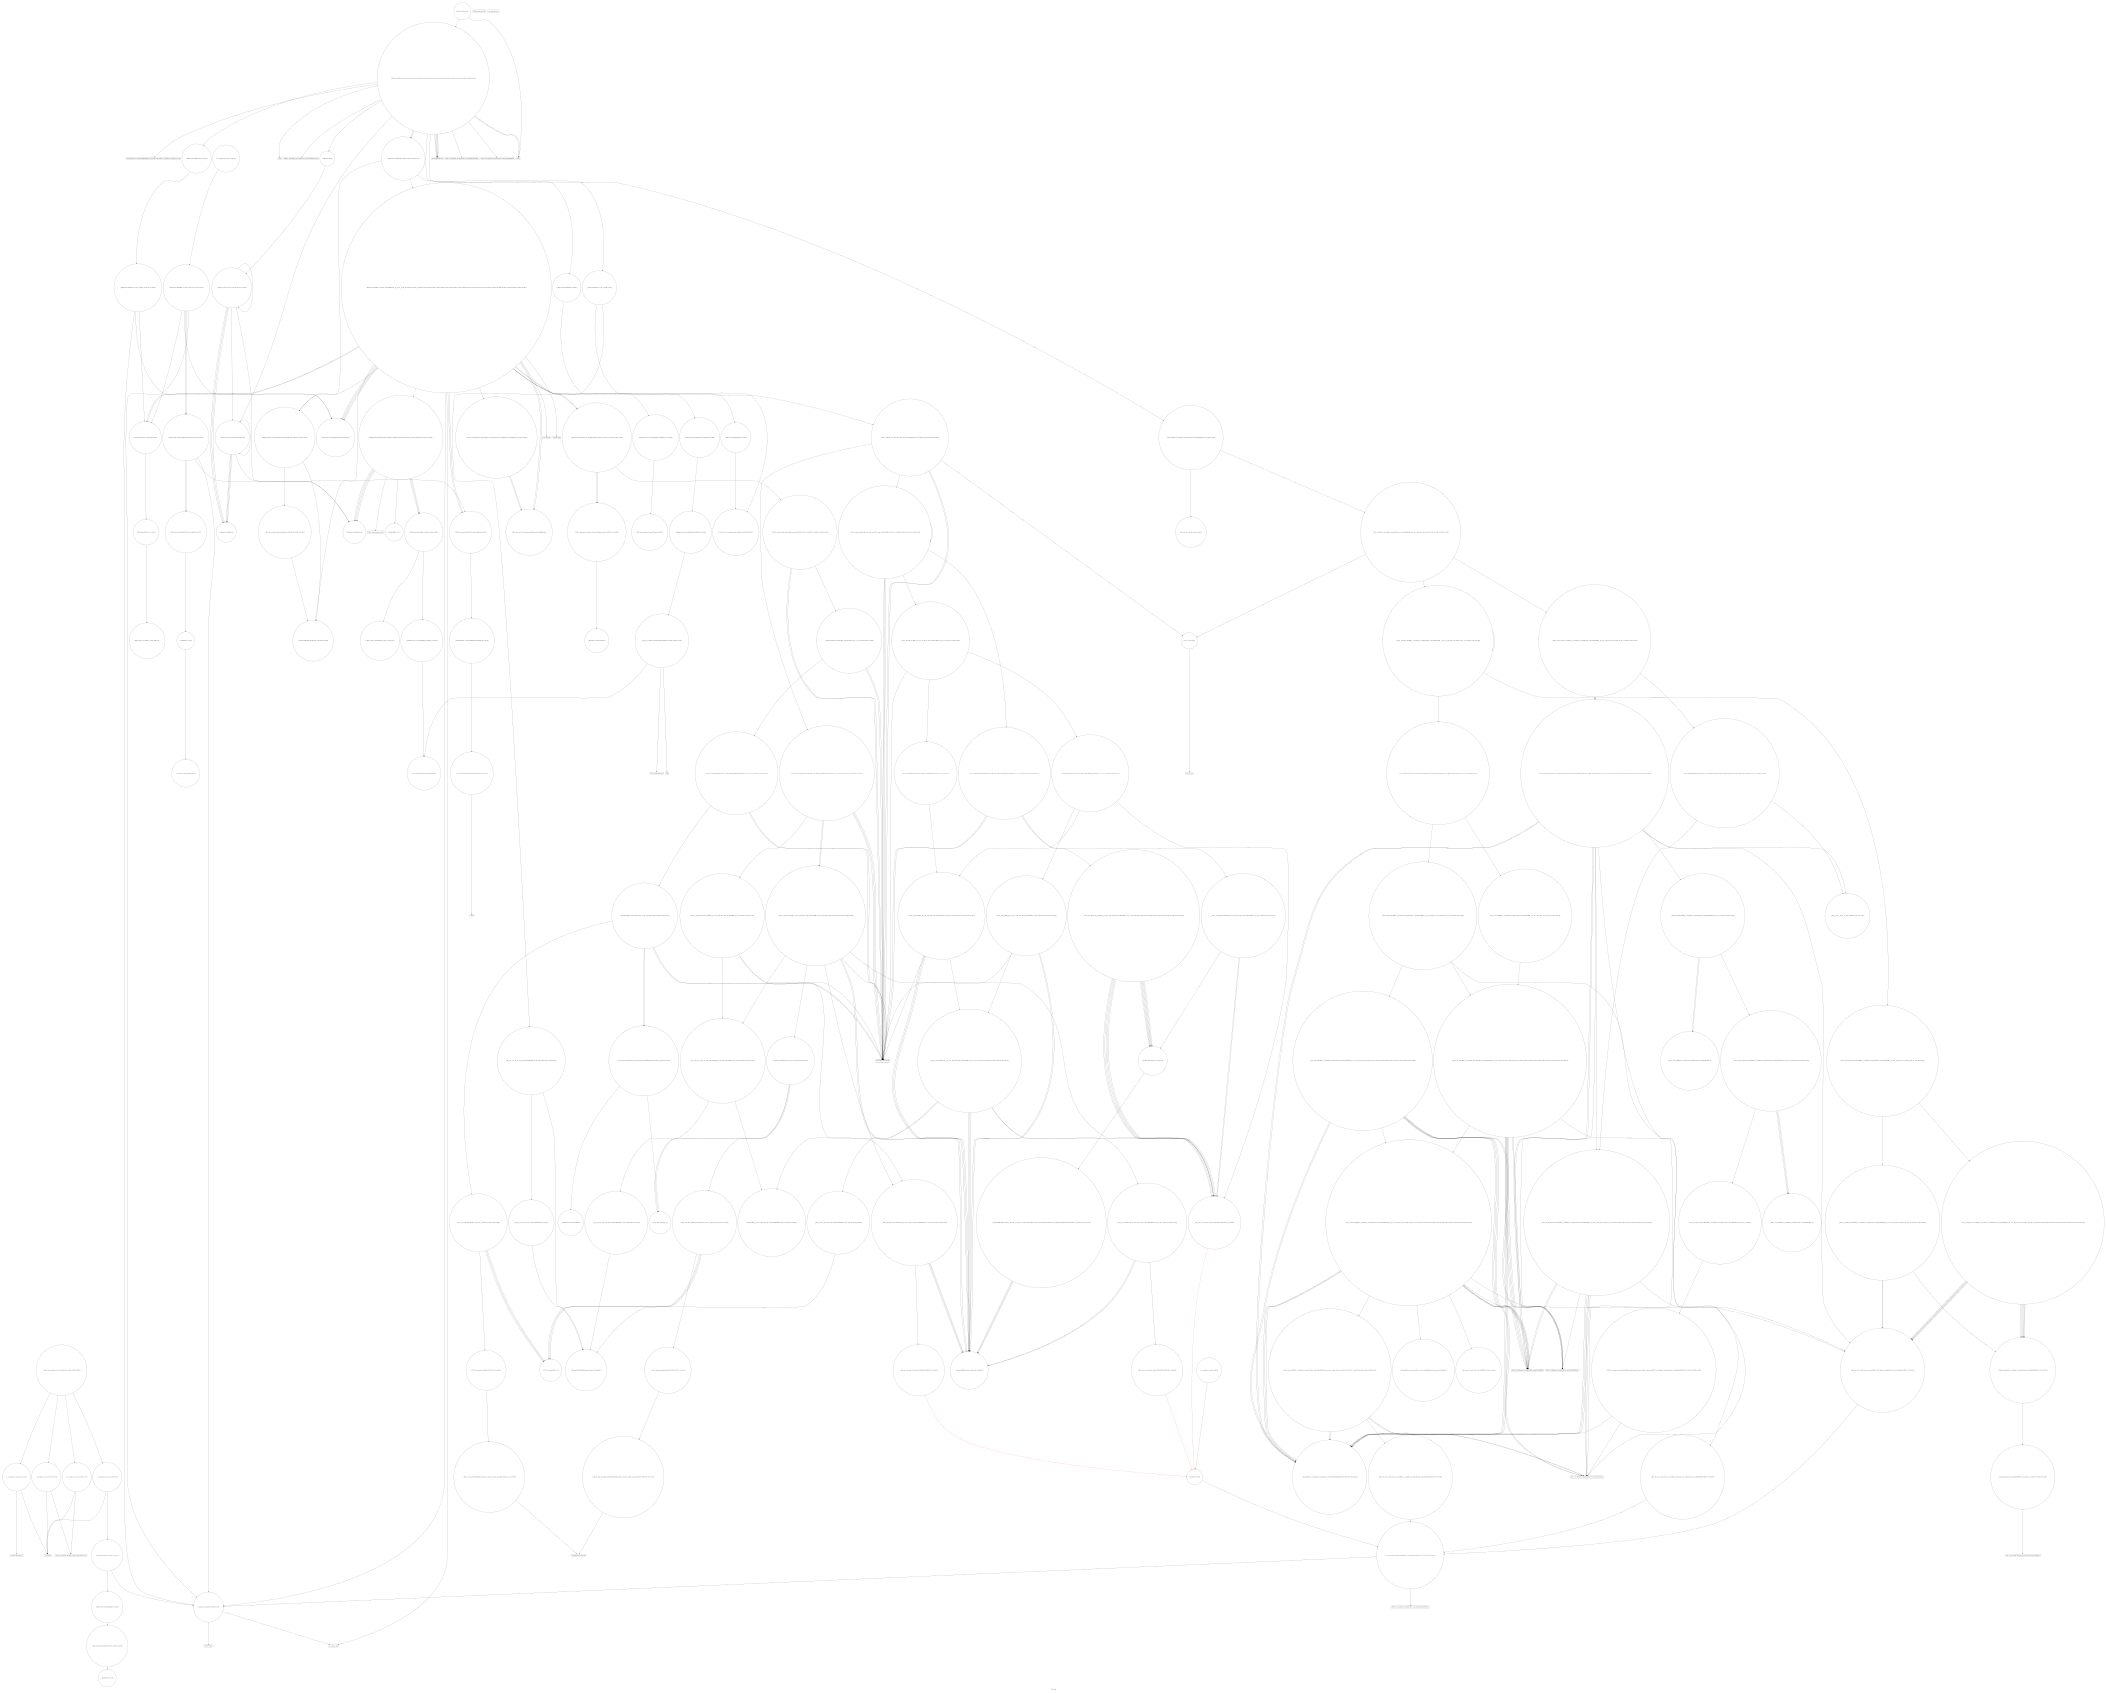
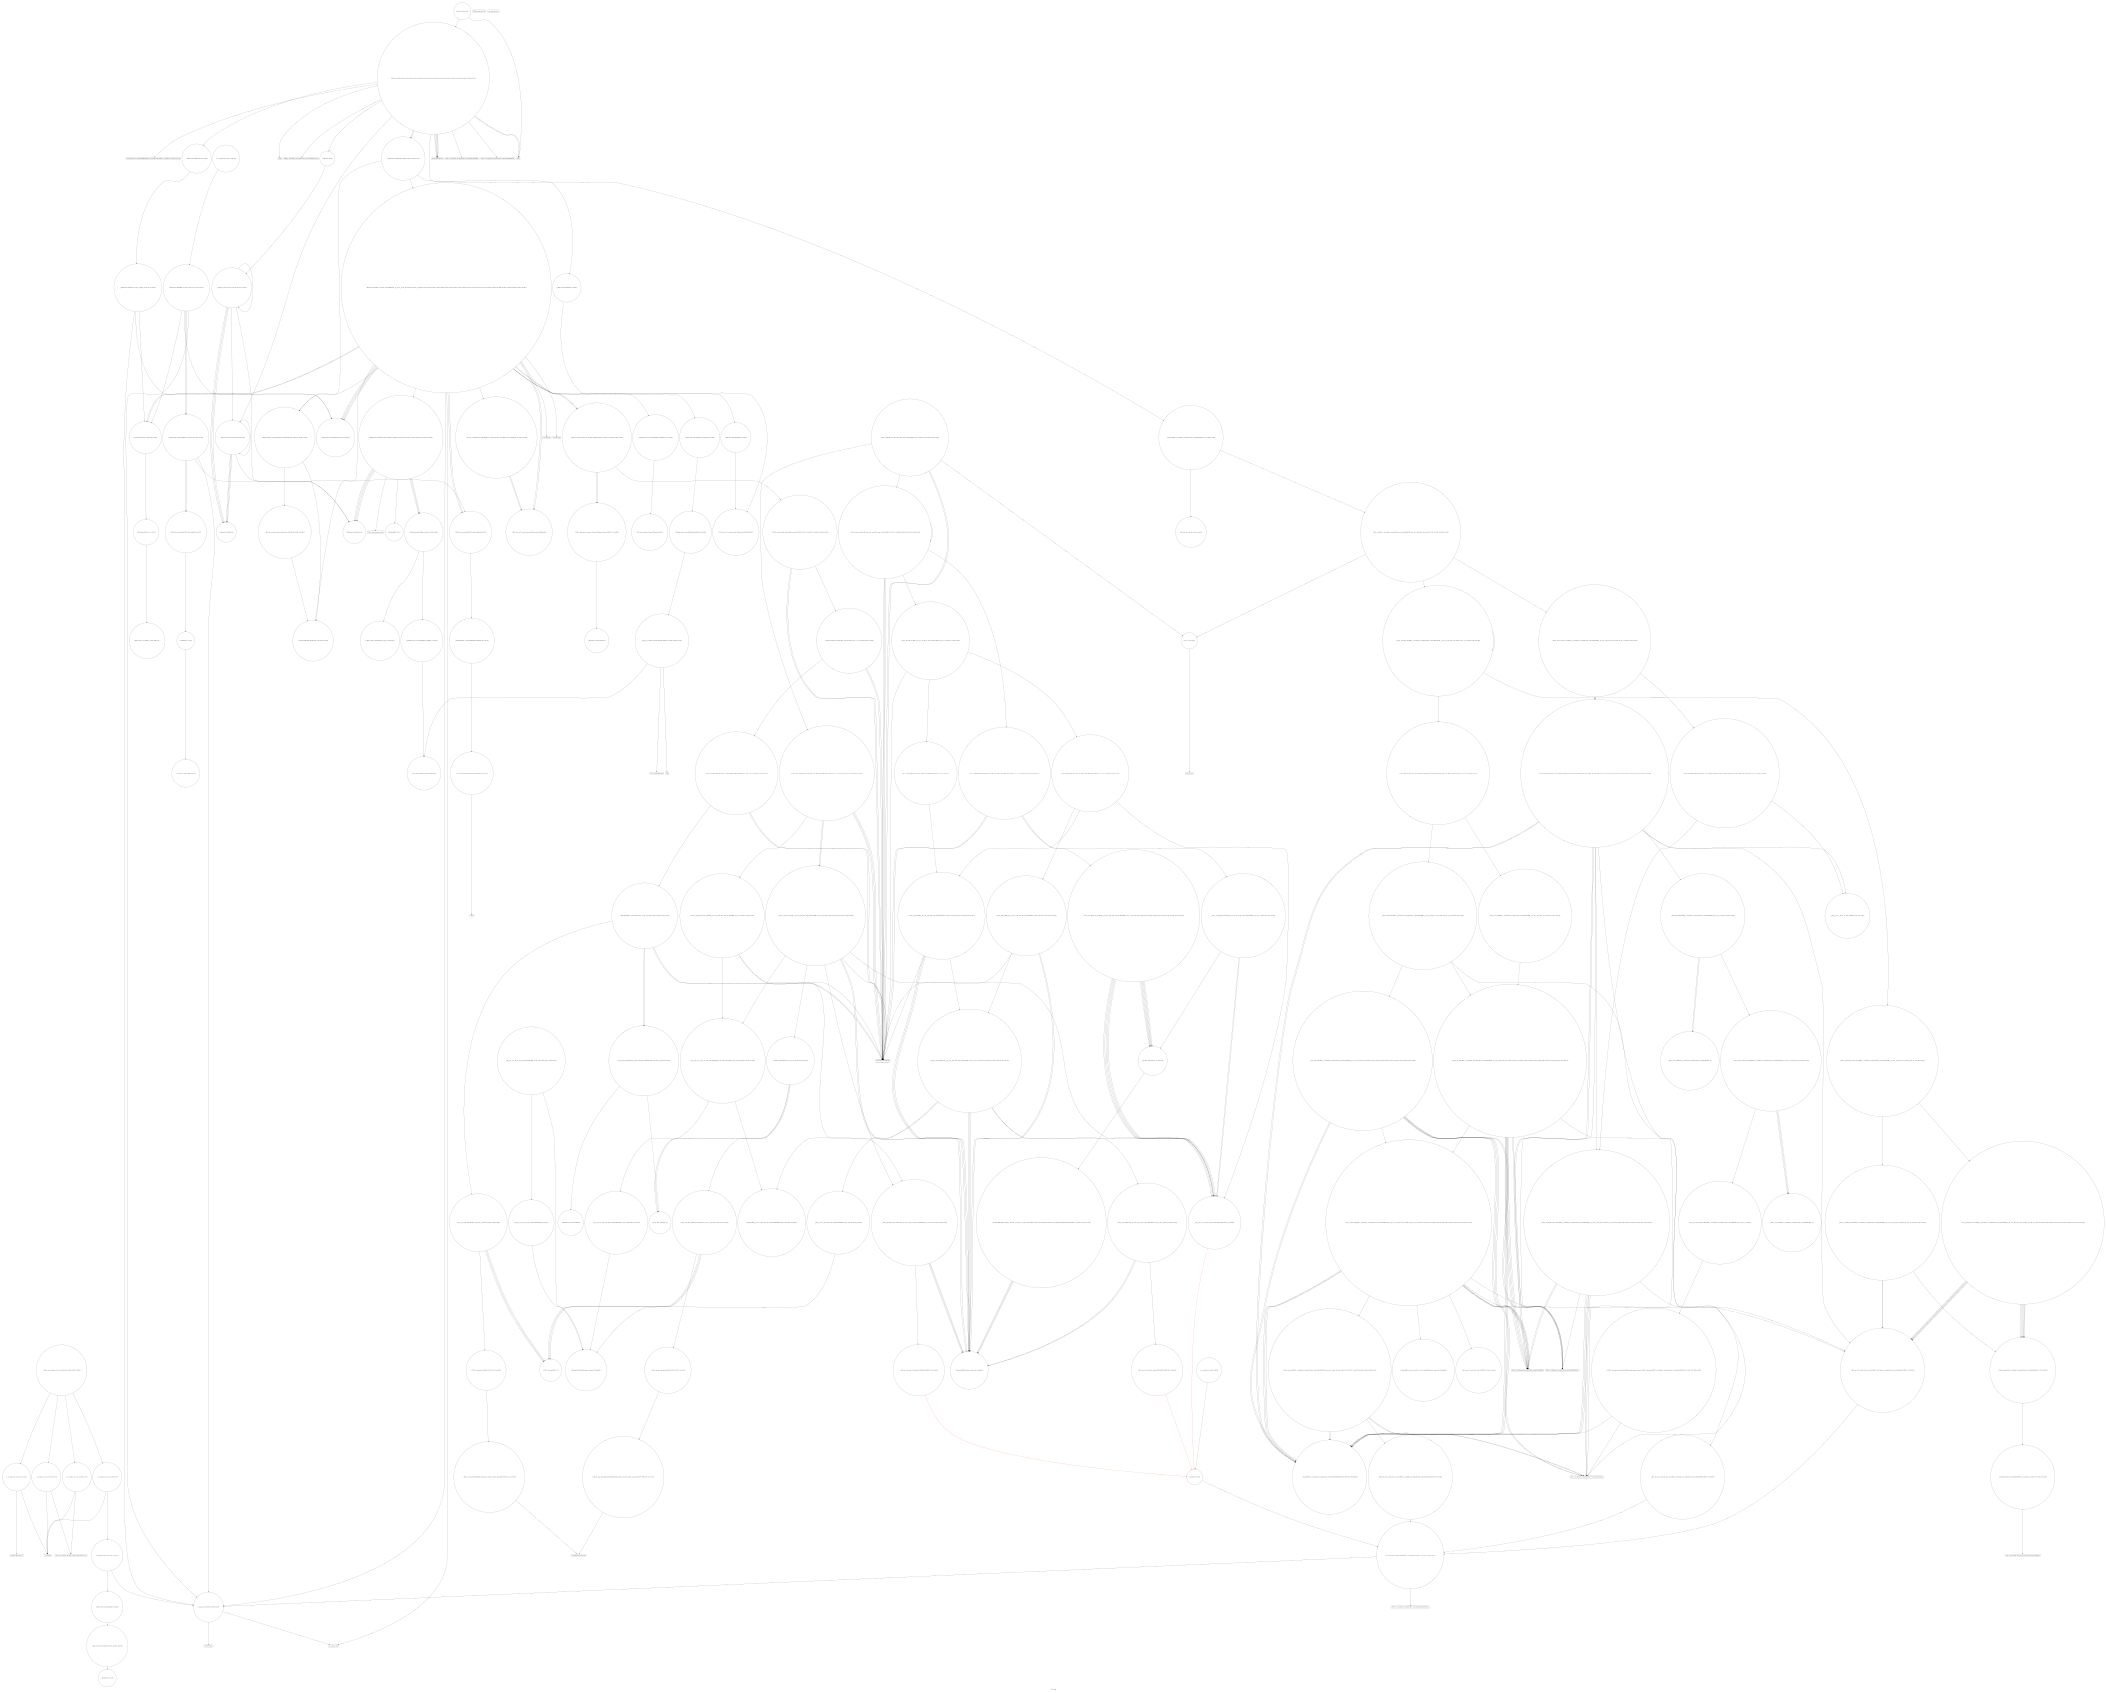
node "{_ZSt4sortIPiPFbiiEEvT_S3_T0_|{<s0>53|<s1>54}}": removed
